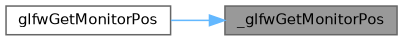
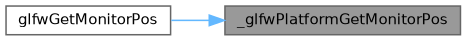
node "_glfwGetMonitorPos": label "_glfwGetMonitorPos" -> "_glfwPlatformGetMonitorPos"
